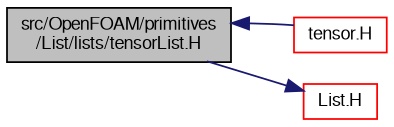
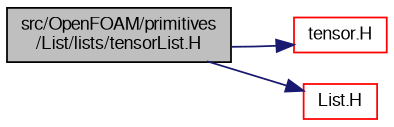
edge "tensor.H" -> "src/OpenFOAM/primitives /List/lists/tensorList.H": reversed
